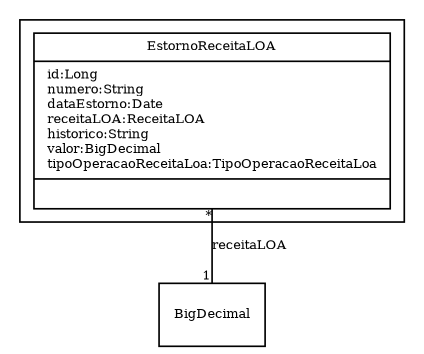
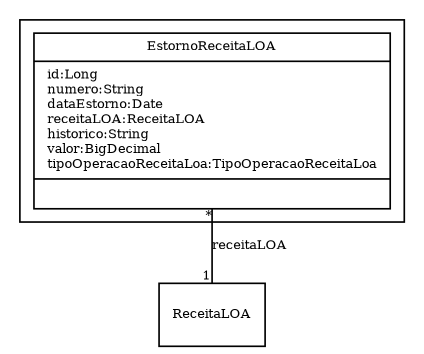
node "BigDecimal": label "BigDecimal" -> "ReceitaLOA"
